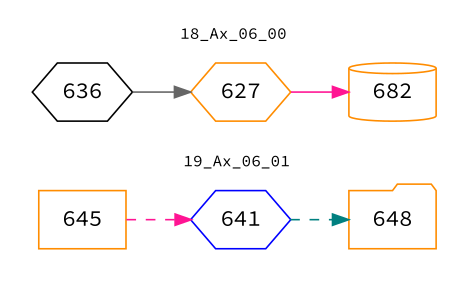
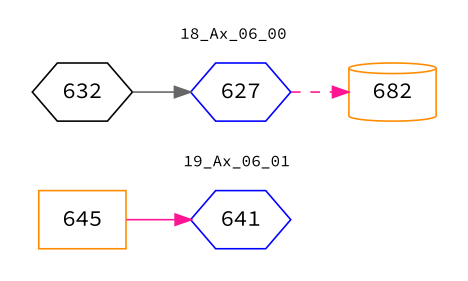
node "636": label "636" -> "632"
node "627": color darkorange -> blue
edge "627" -> "682": style solid -> dashed
edge "645" -> "641": style dashed -> solid
node "648": removed
